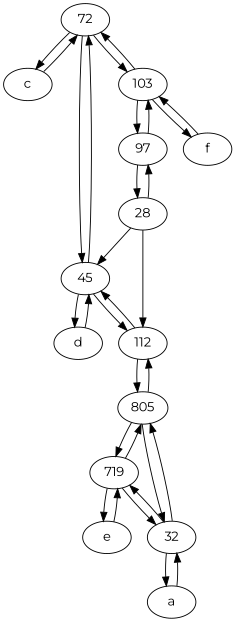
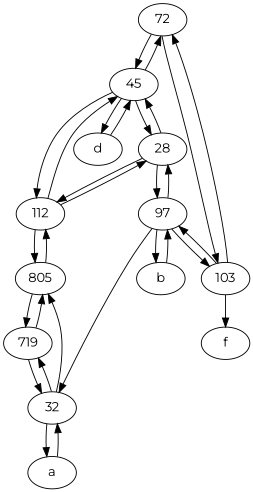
node "c": removed
edge "45" -> "28": added
edge "f" -> "103": removed
edge "112" -> "28": added
node "b": added
edge "805" -> "32": now "97" -> "32"
node "e": removed
